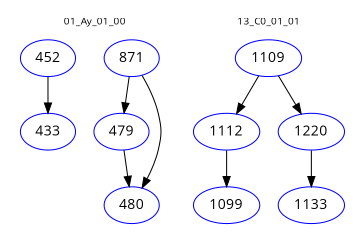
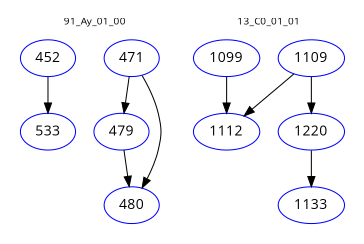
cluster "01_Ay_01_00": label "01_Ay_01_00" -> "91_Ay_01_00"
node "871": label "871" -> "471"
node "433": label "433" -> "533"
edge "1112" -> "1099": reversed
